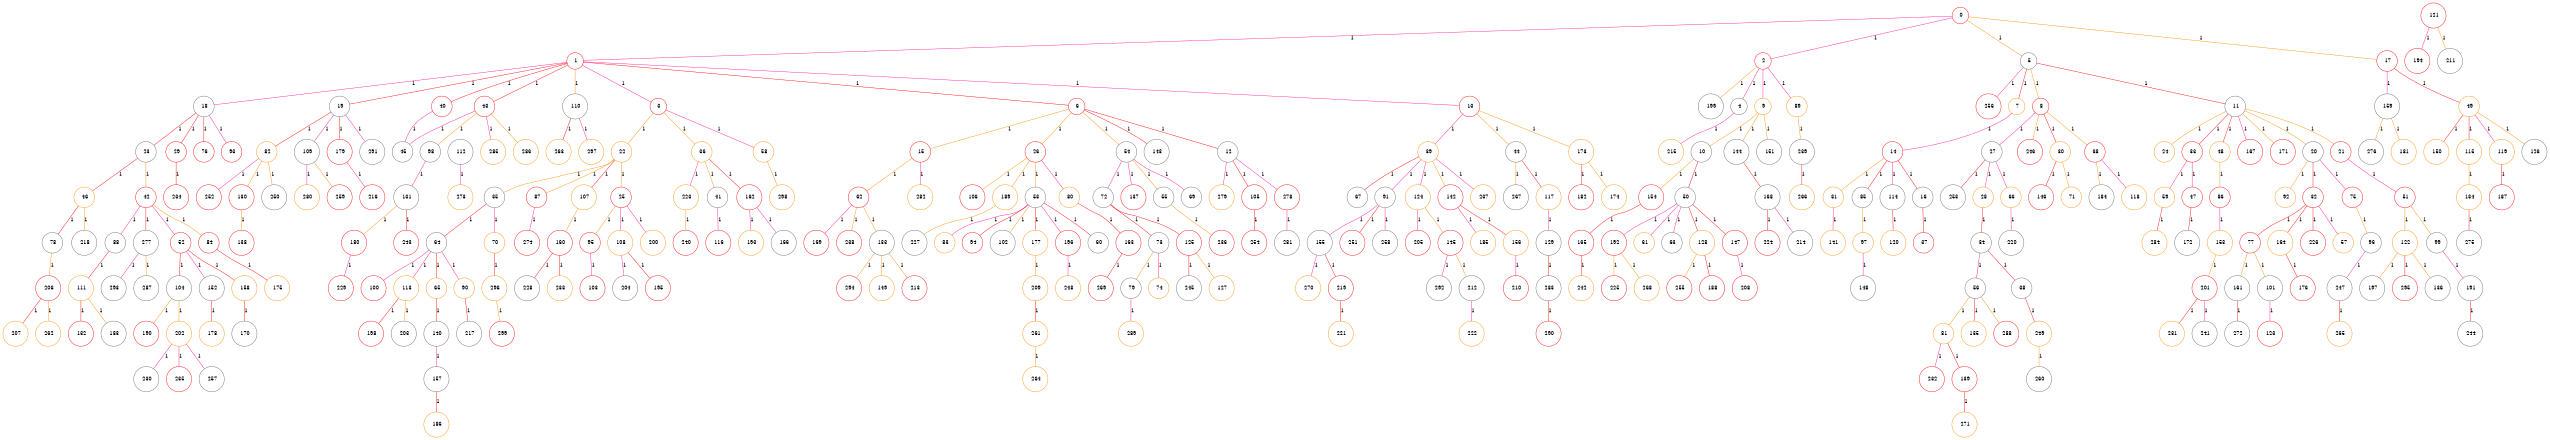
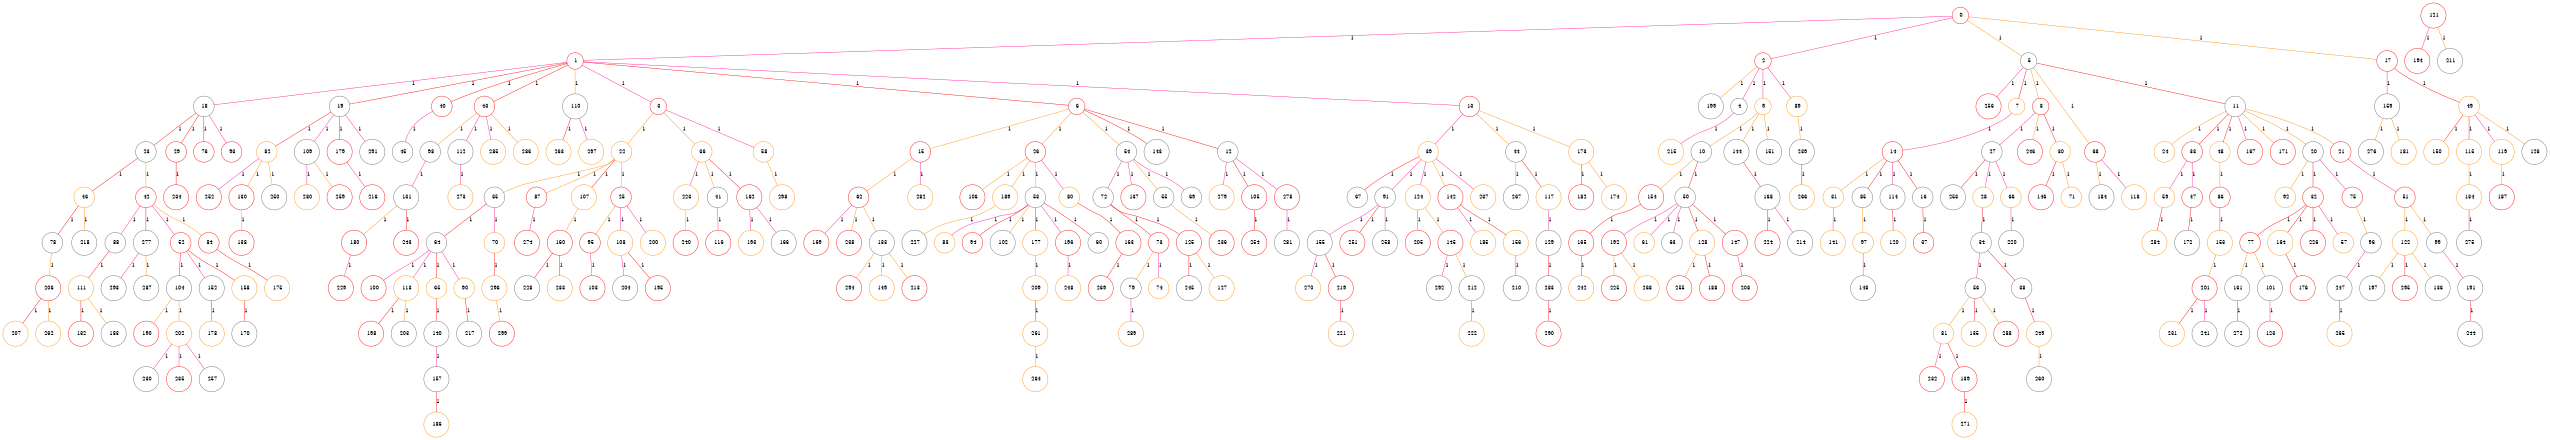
edge "43" -- "45": now "43" -- "112"
edge "8" -- "68": now "5" -- "68"
edge "119" -- "187": color red -> darkorange
node "73": color gray40 -> red
node "210": color red -> gray40
